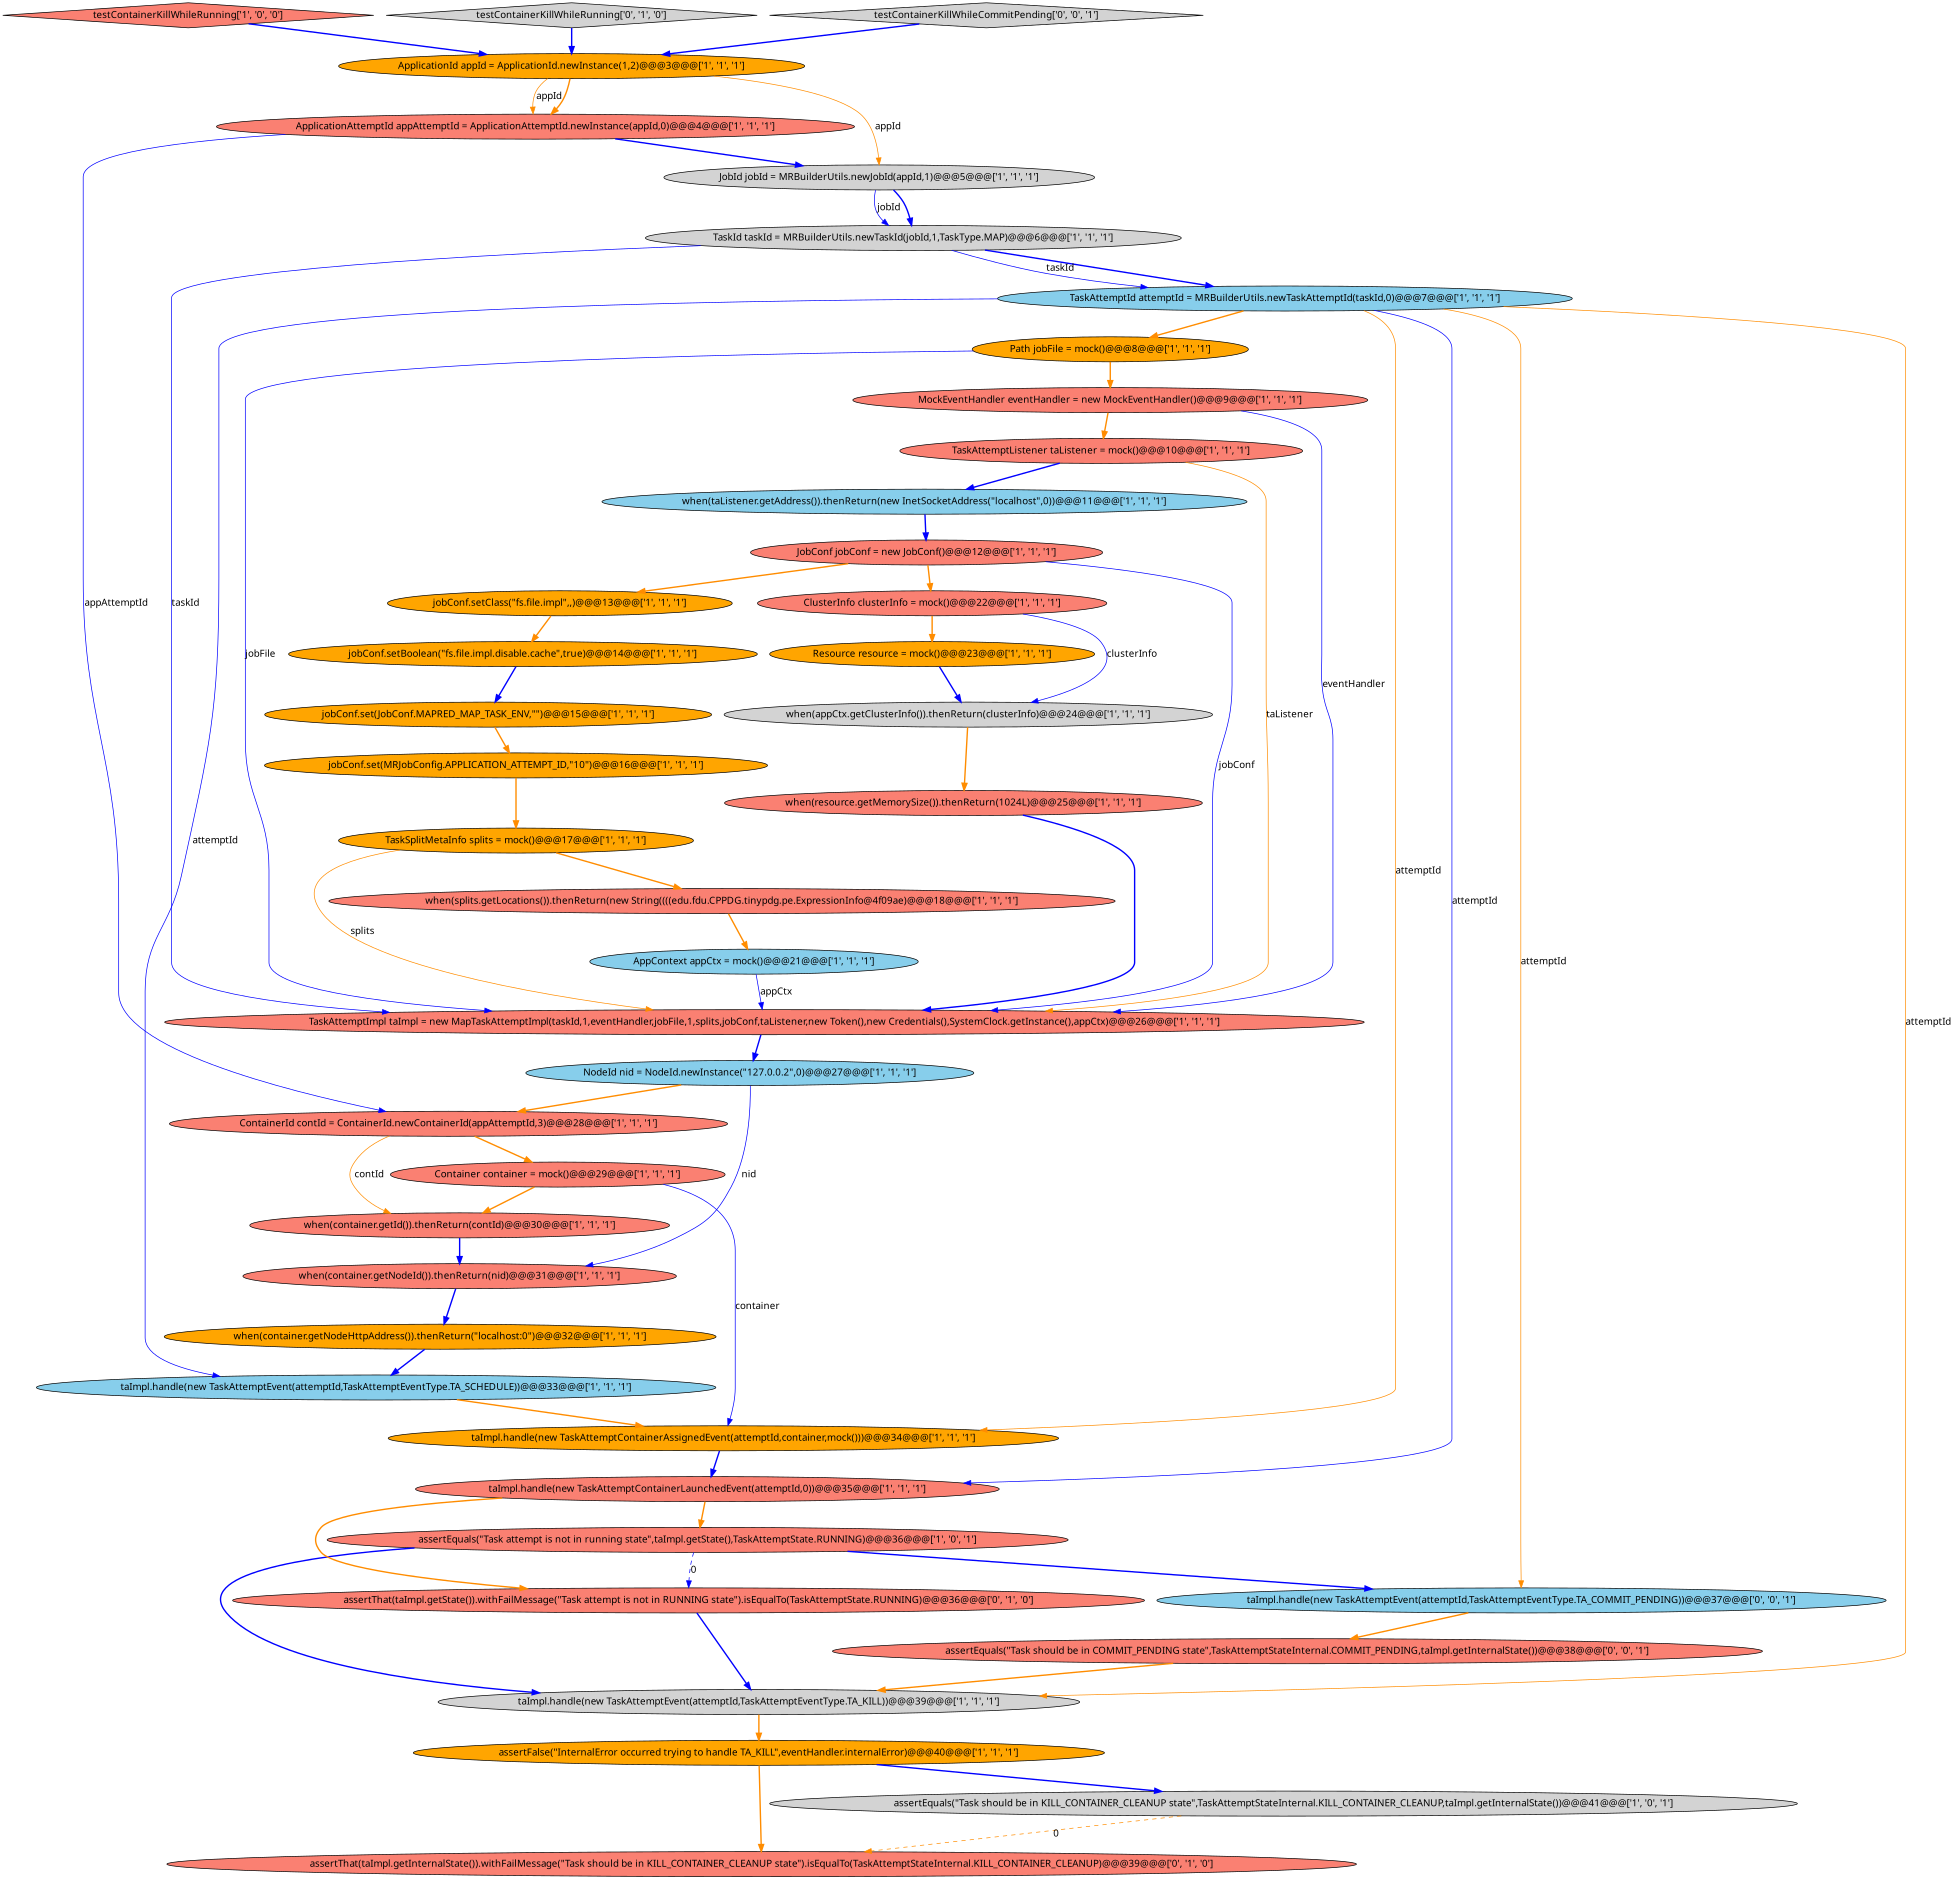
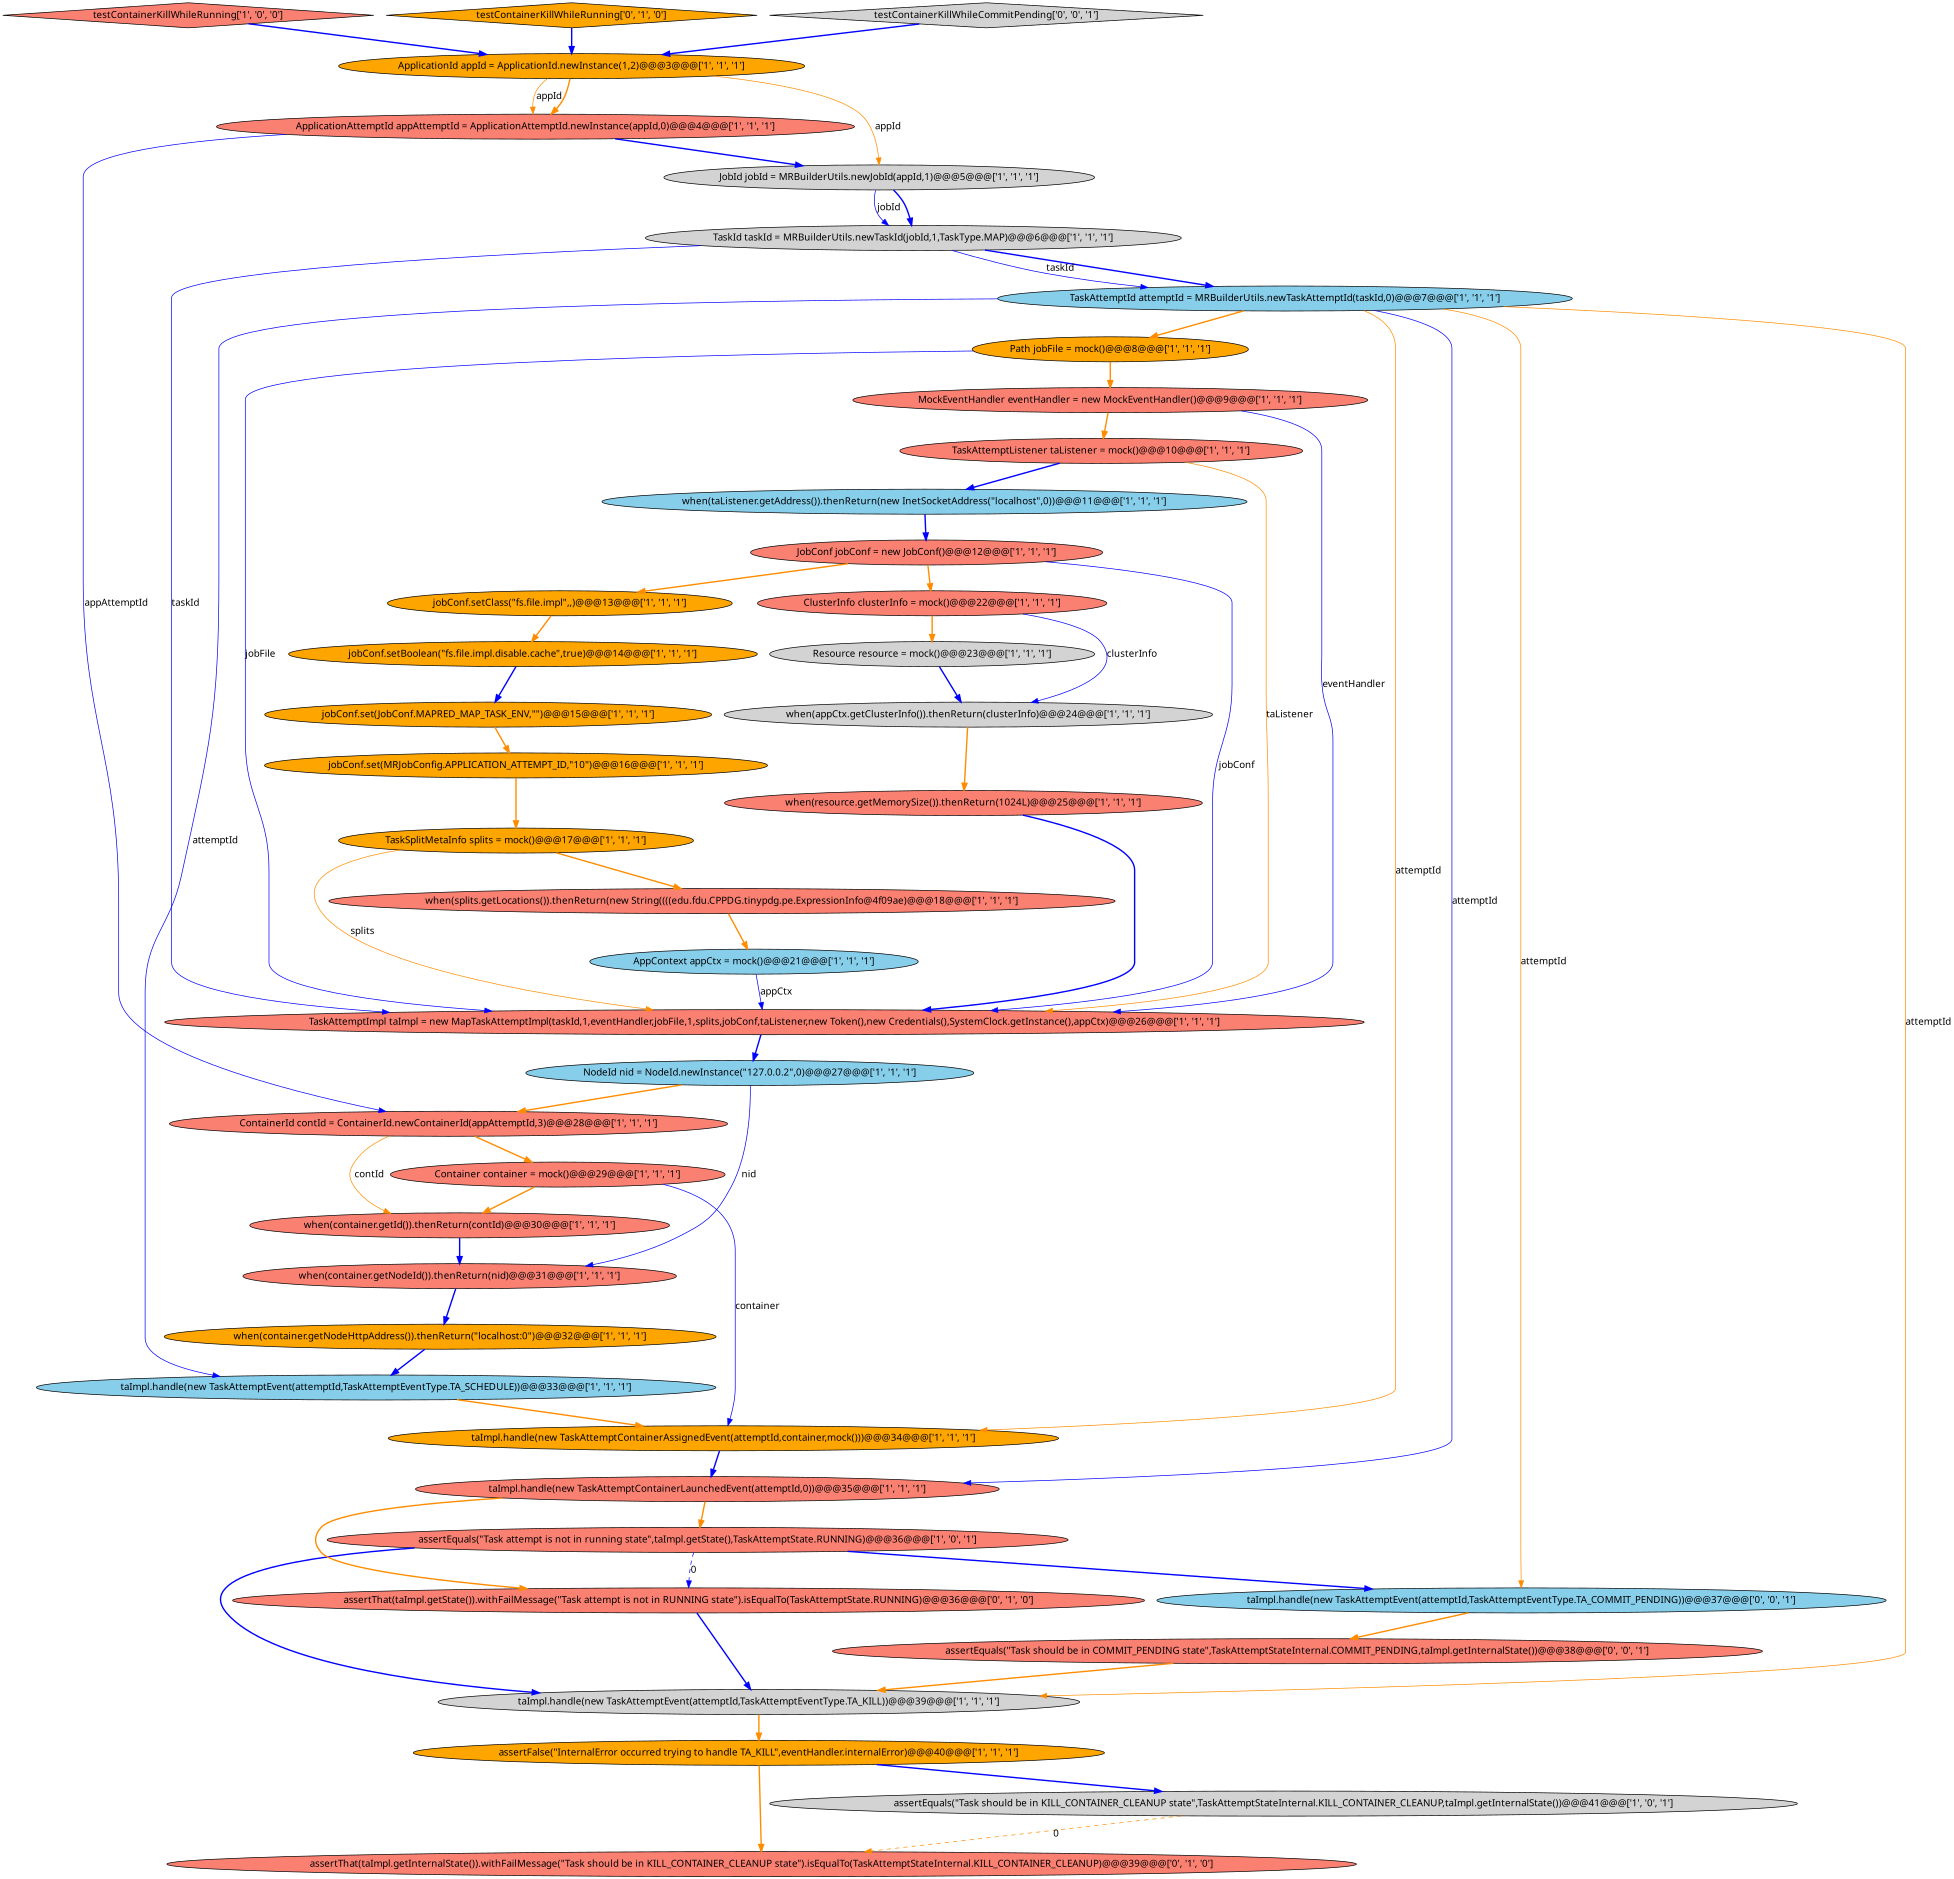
node "testContainerKillWhileRunning['0', '1', '0']": fillcolor lightgrey -> orange
node "Resource resource = mock()@@@23@@@['1', '1', '1']": fillcolor orange -> lightgrey
